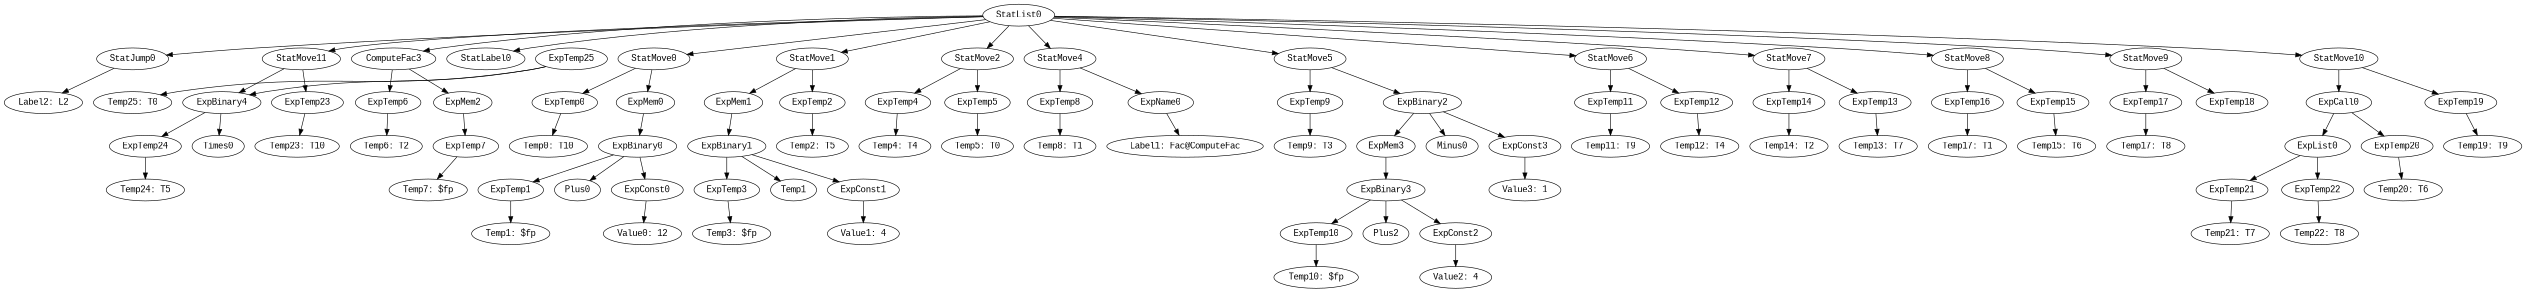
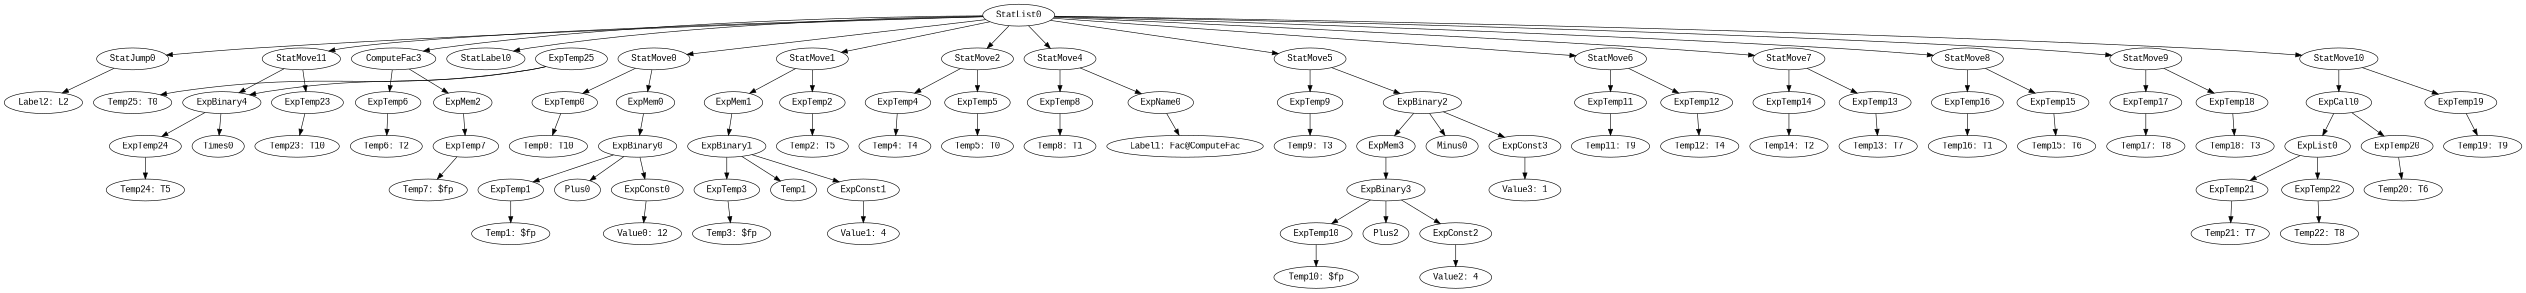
node "Temp17: T1": label "Temp17: T1" -> "Temp16: T1"
node "Temp18: T3": added
